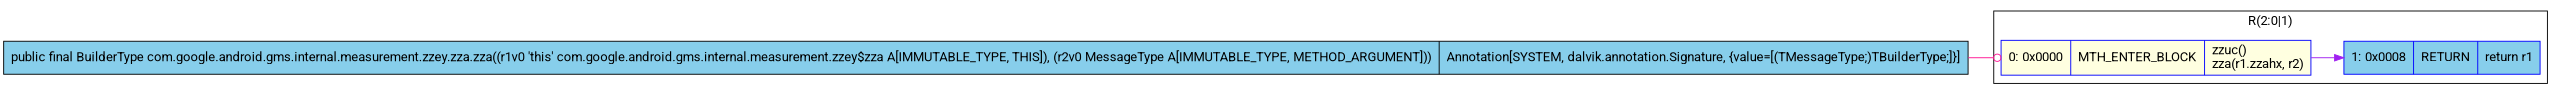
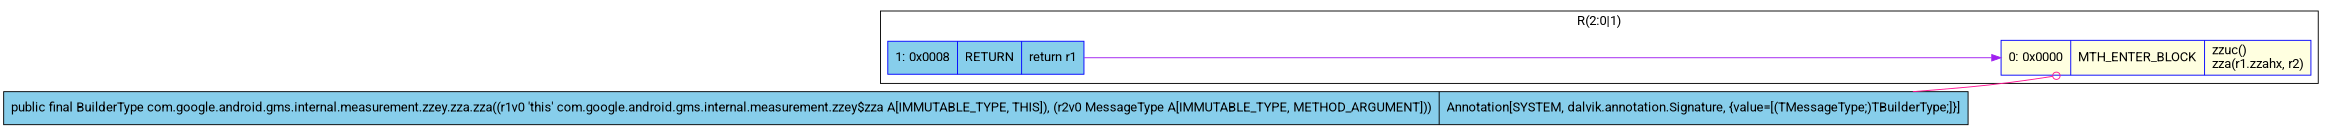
edge "0: 0x0000" -> "1: 0x0008": reversed
